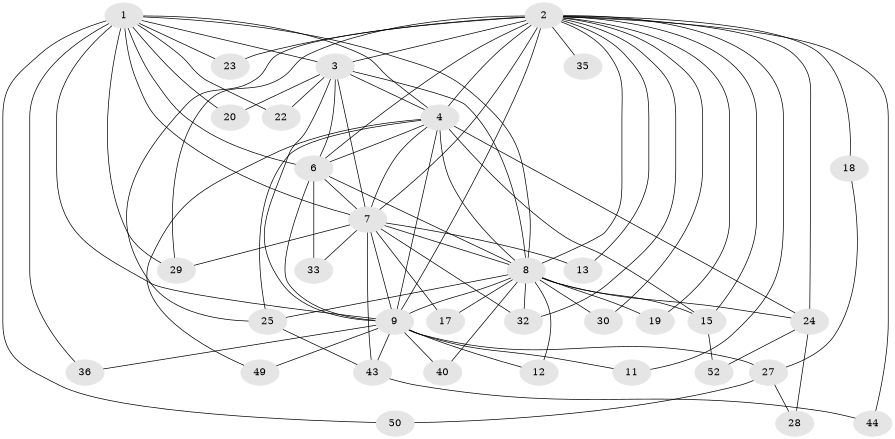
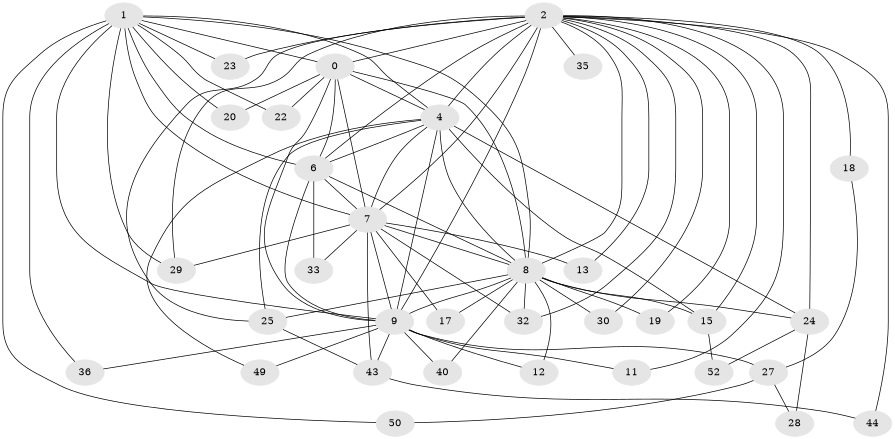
node "3": label "3" -> "0"
